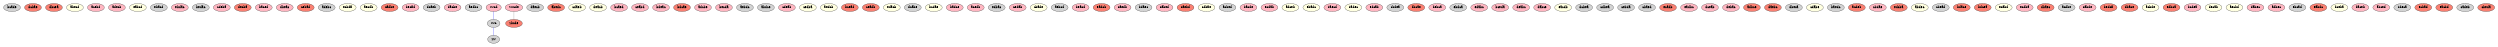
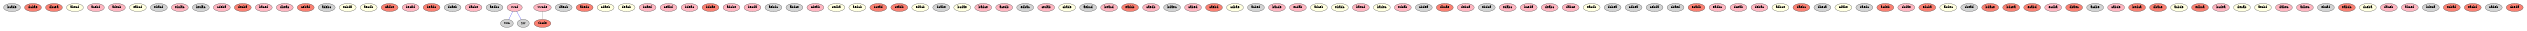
node "beadc": added
node "adbce": fillcolor salmon -> lightyellow
node "ecabd": fillcolor lightyellow -> salmon
edge "zwc" -- "zw": now "zwcd" -- "zw"
